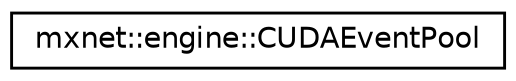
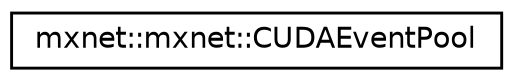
node "mxnet::engine::CUDAEventPool": label "mxnet::engine::CUDAEventPool" -> "mxnet::mxnet::CUDAEventPool"
